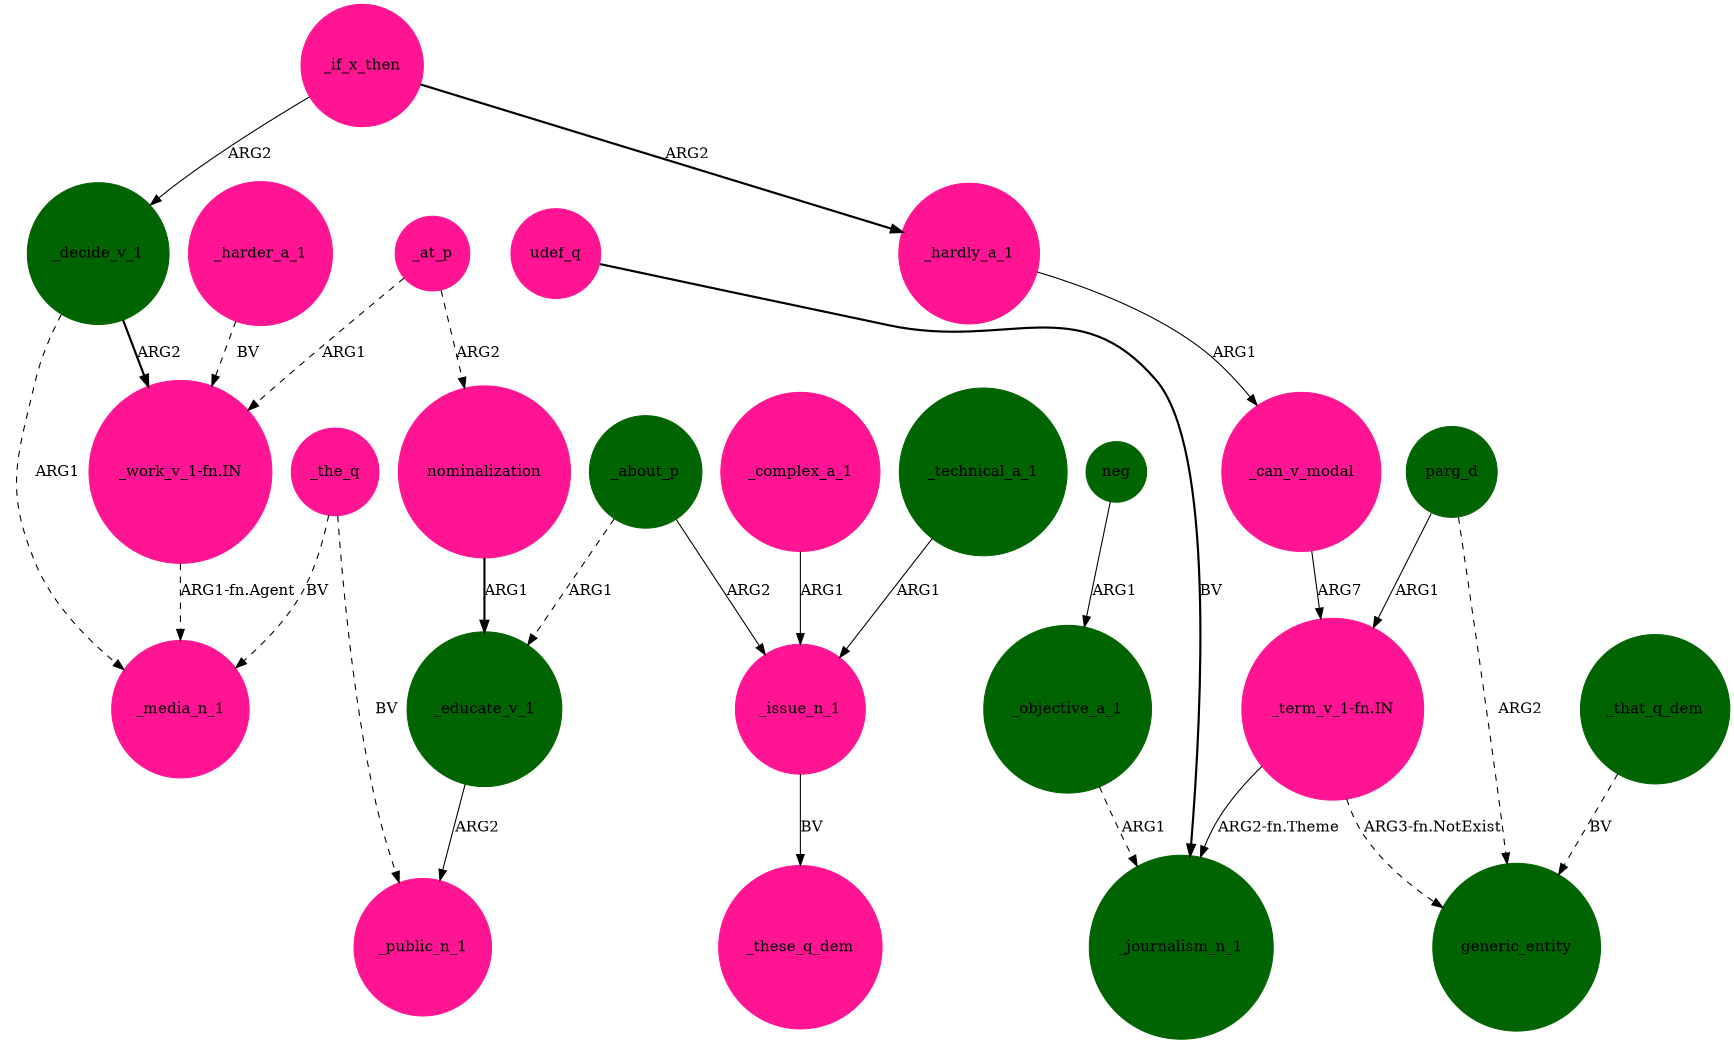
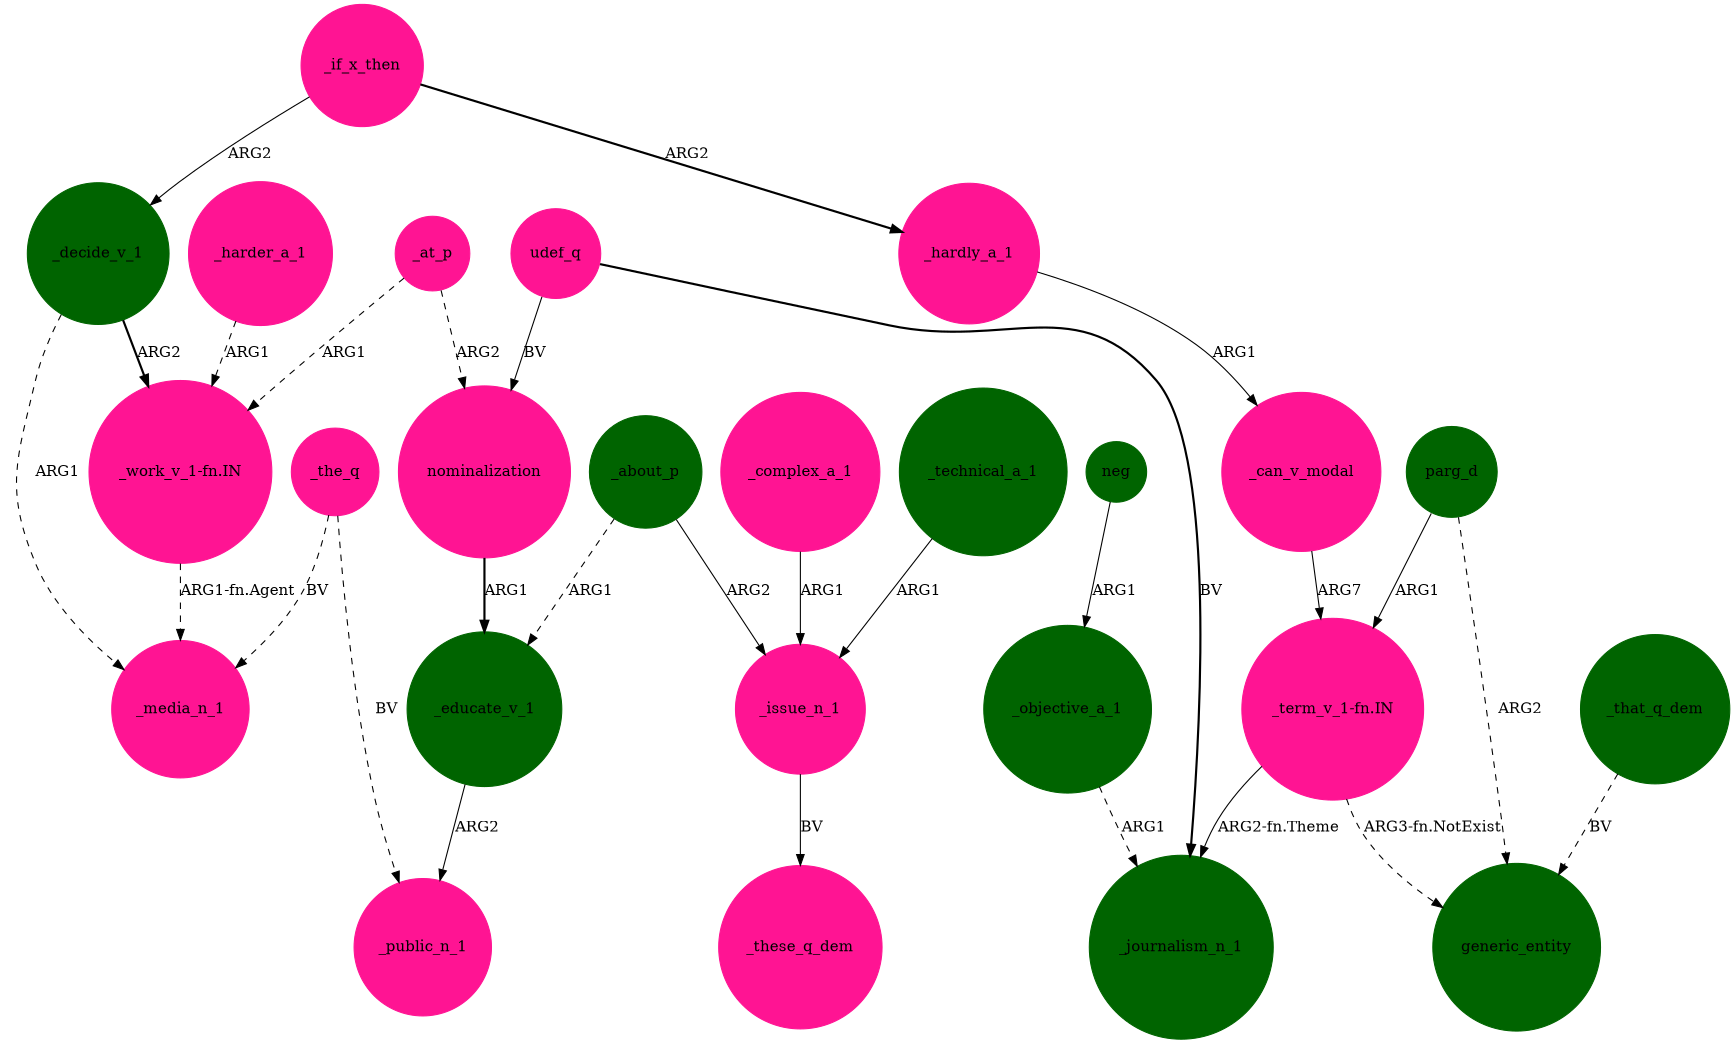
edge "udef_q" -> "nominalization": added, label "BV"
edge "_harder_a_1" -> "_work_v_1-fn.IN": label "BV" -> "ARG1"
